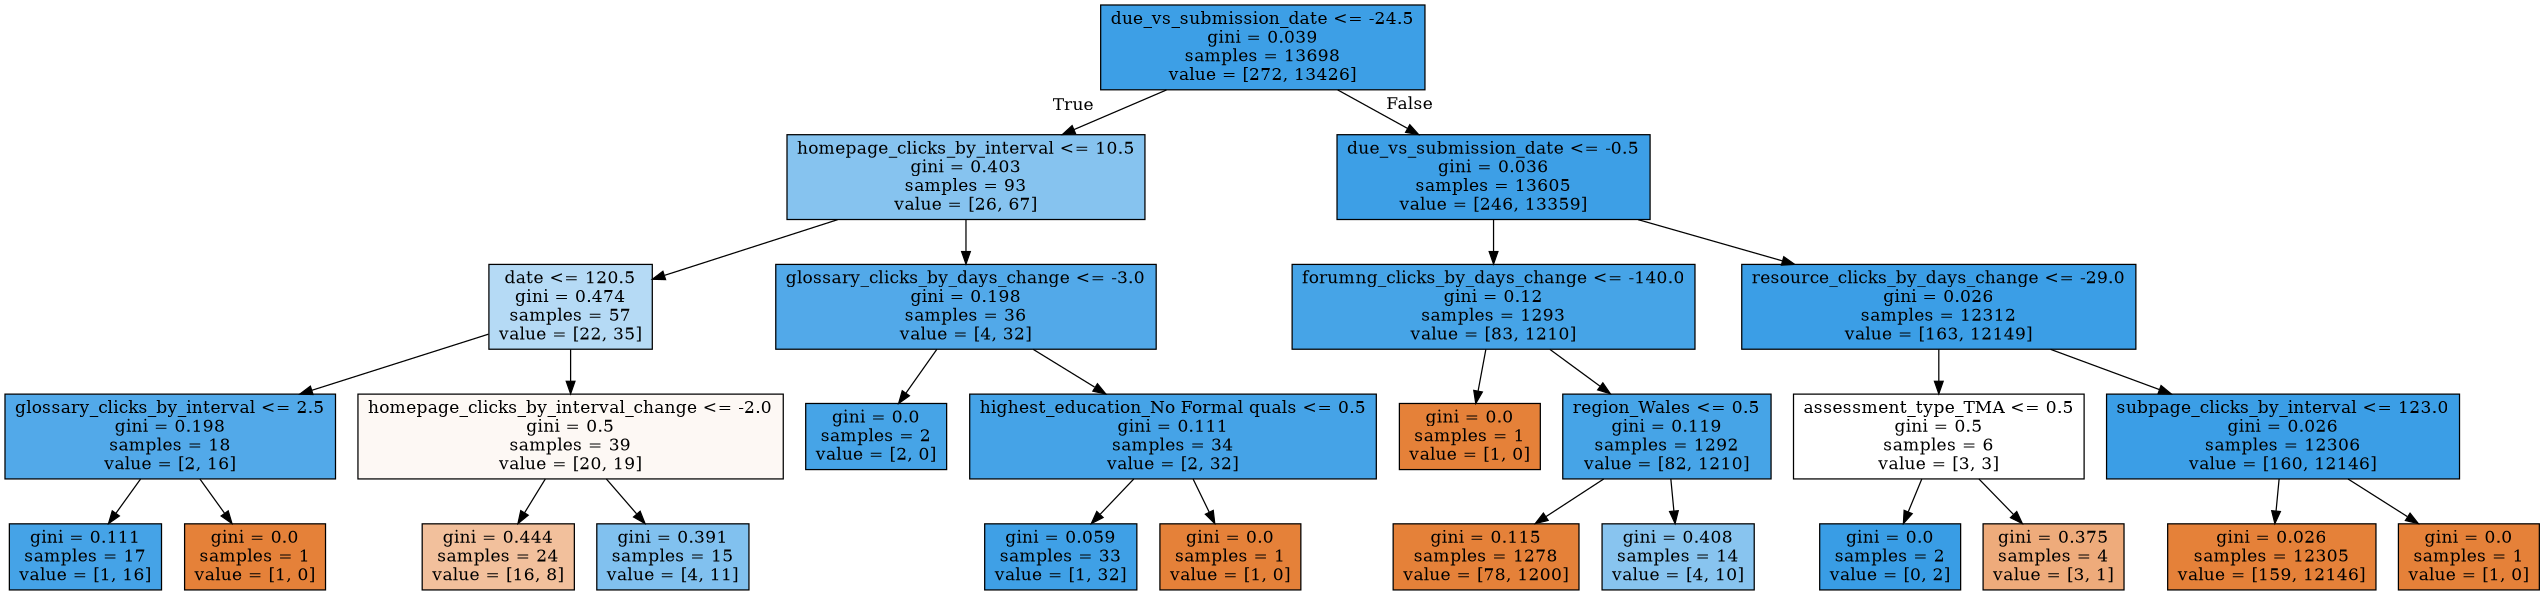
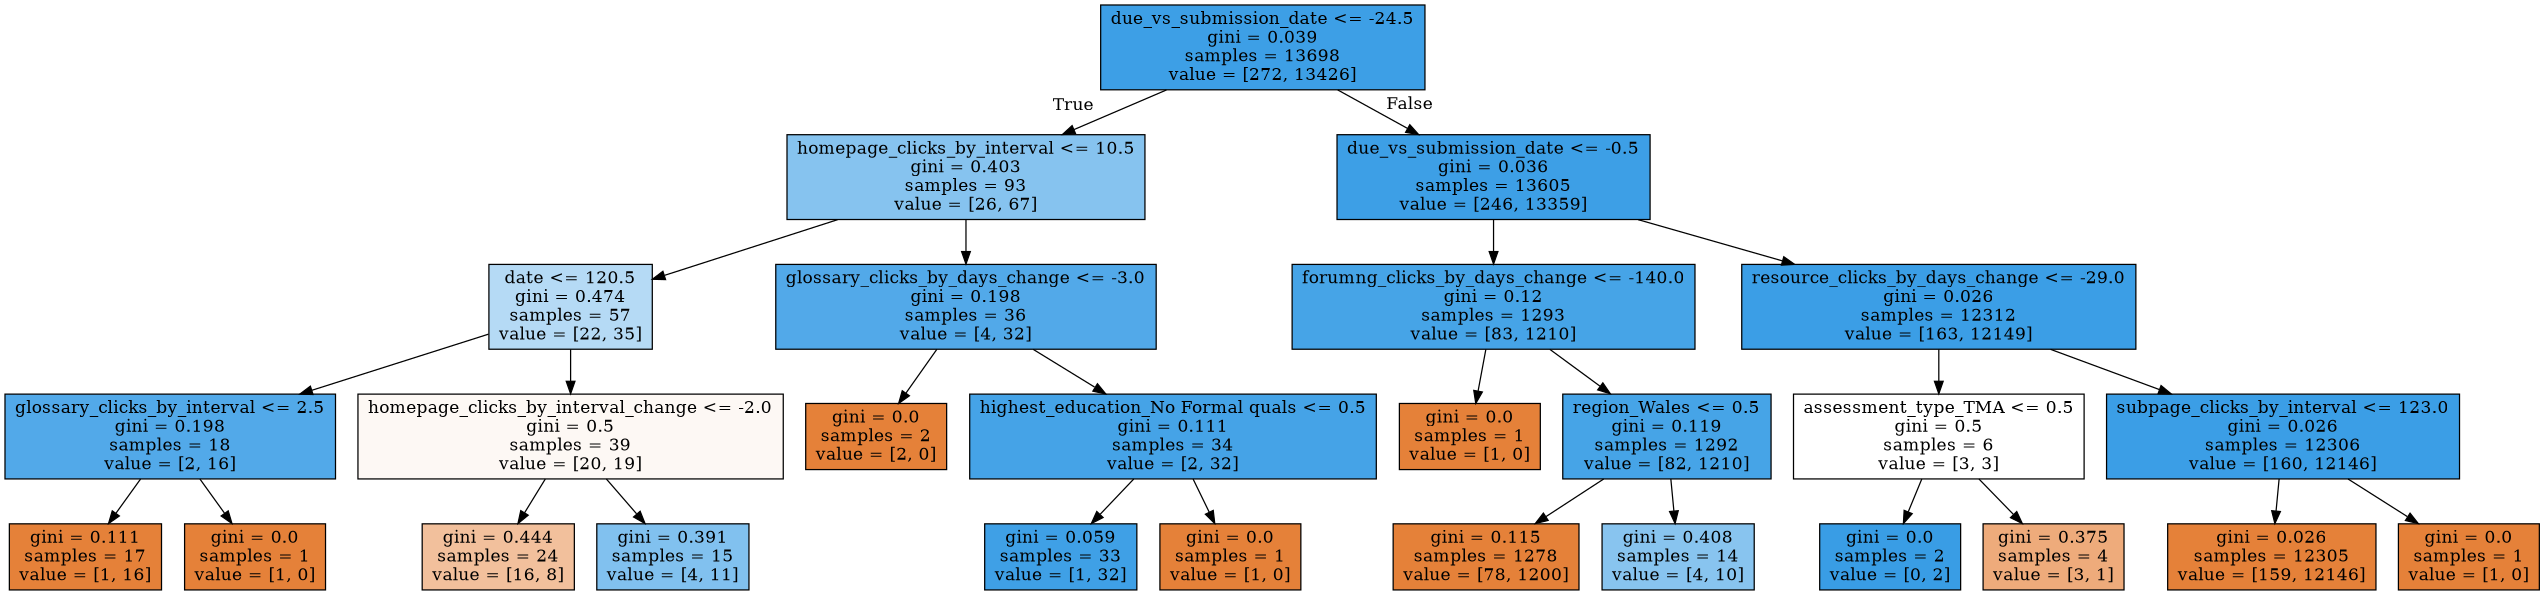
node "gini = 0.0 samples = 2 value = [2, 0]": fillcolor #399de5ee -> #e58139ff
node "gini = 0.111 samples = 17 value = [1, 16]": fillcolor #399de5ef -> #e58139ff
